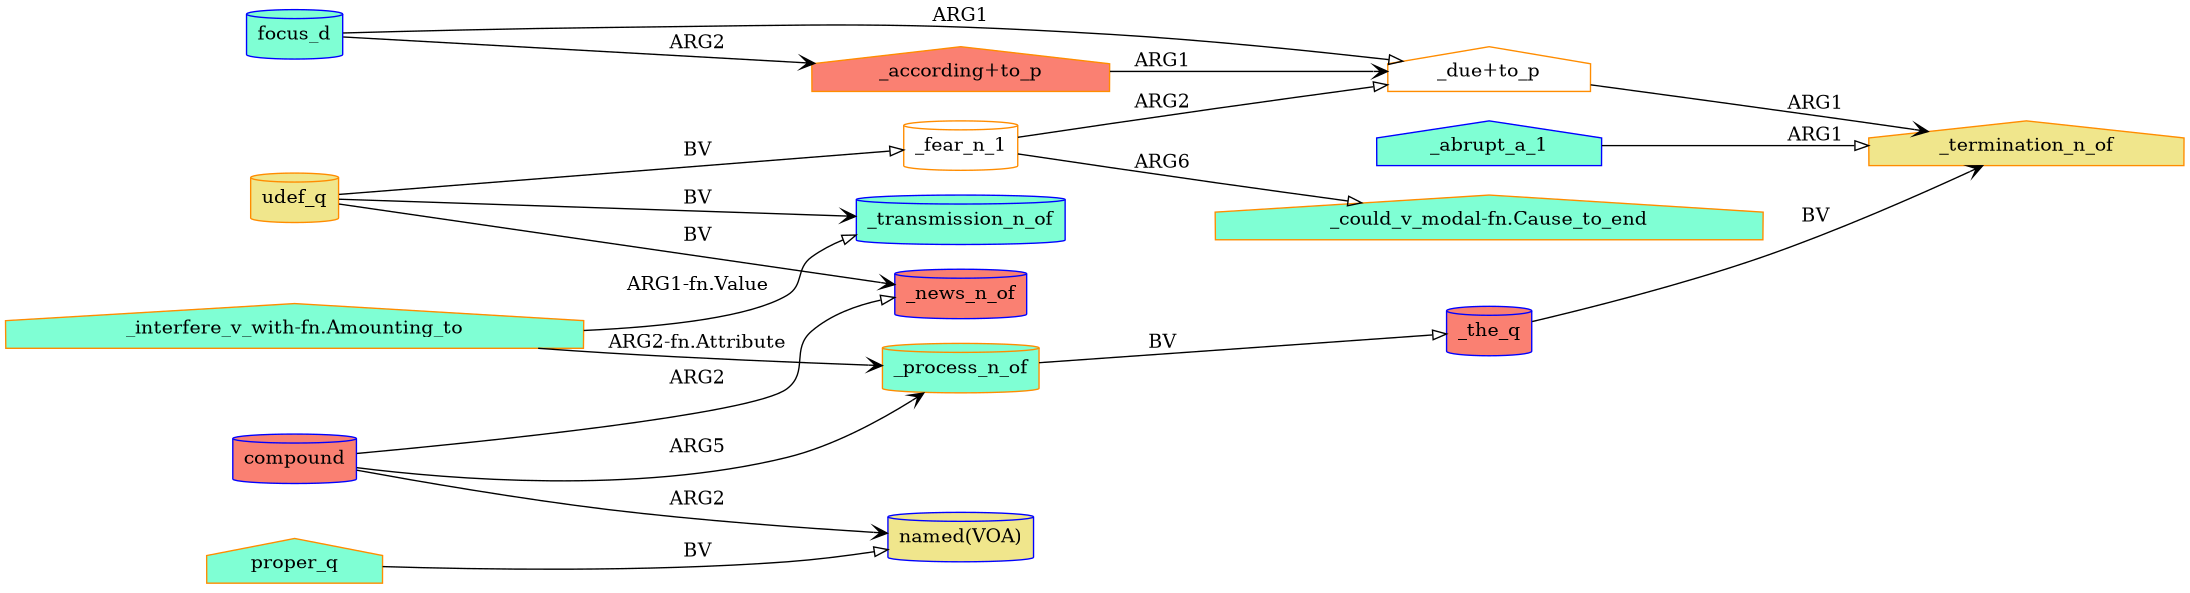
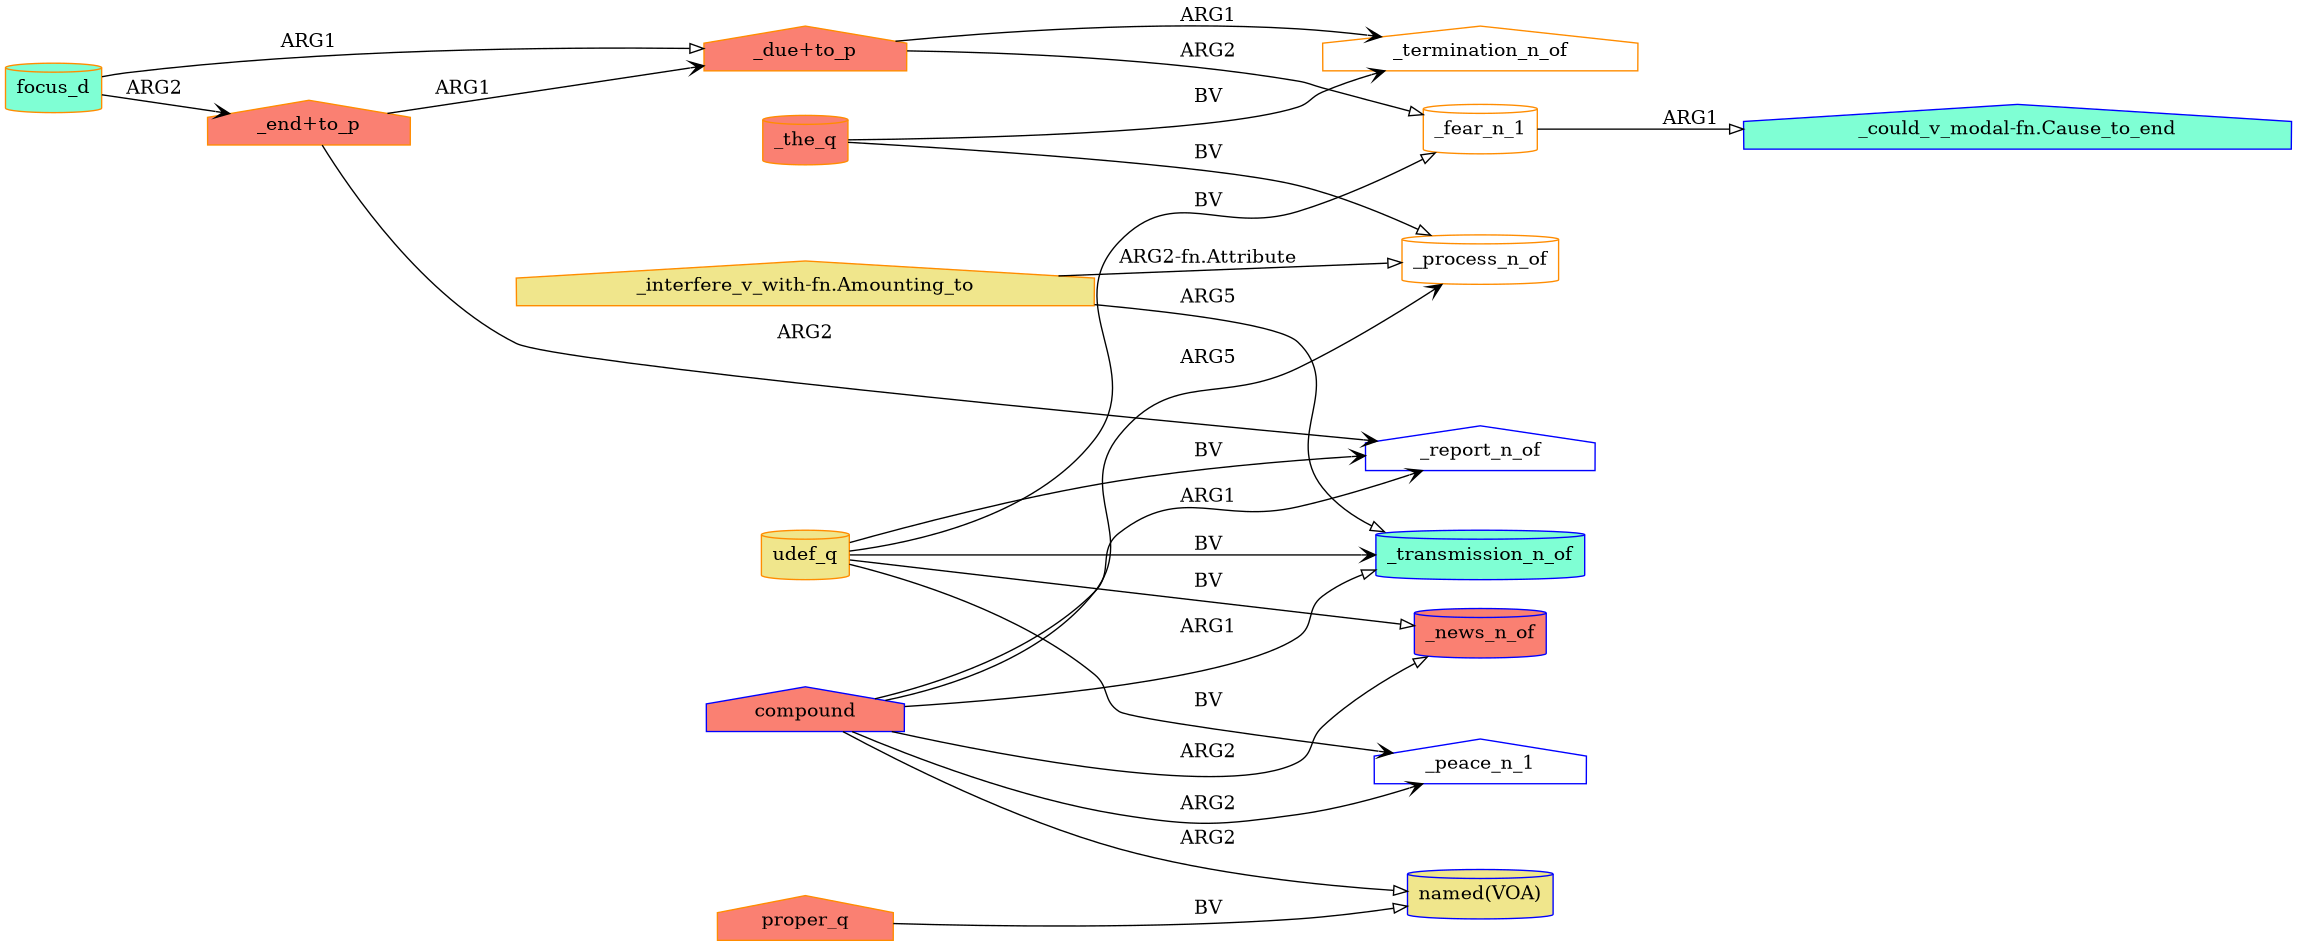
node "focus_d": color blue -> darkorange
node "_according+to_p": label "_according+to_p" -> "_end+to_p"
node "_due+to_p": fillcolor white -> salmon
edge "_fear_n_1" -> "_due+to_p": reversed
node "_abrupt_a_1": removed
node "_termination_n_of": fillcolor khaki -> white
edge "_fear_n_1" -> "_could_v_modal-fn.Cause_to_end": label "ARG6" -> "ARG1"
node "_could_v_modal-fn.Cause_to_end": color darkorange -> blue
edge "udef_q" -> "_news_n_of": arrowhead vee -> onormal
edge "_interfere_v_with-fn.Amounting_to" -> "_transmission_n_of": label "ARG1-fn.Value" -> "ARG5"
node "_interfere_v_with-fn.Amounting_to": fillcolor aquamarine -> khaki
node "_the_q": color blue -> darkorange
edge "_process_n_of" -> "_the_q": reversed
edge "_interfere_v_with-fn.Amounting_to" -> "_process_n_of": arrowhead vee -> onormal
node "_process_n_of": fillcolor aquamarine -> white
node "_report_n_of": added
node "compound": shape cylinder -> house
edge "compound" -> "named(VOA)": arrowhead vee -> onormal
node "proper_q": fillcolor aquamarine -> salmon
edge "compound" -> "_transmission_n_of": added, label "ARG1"
node "_peace_n_1": added
